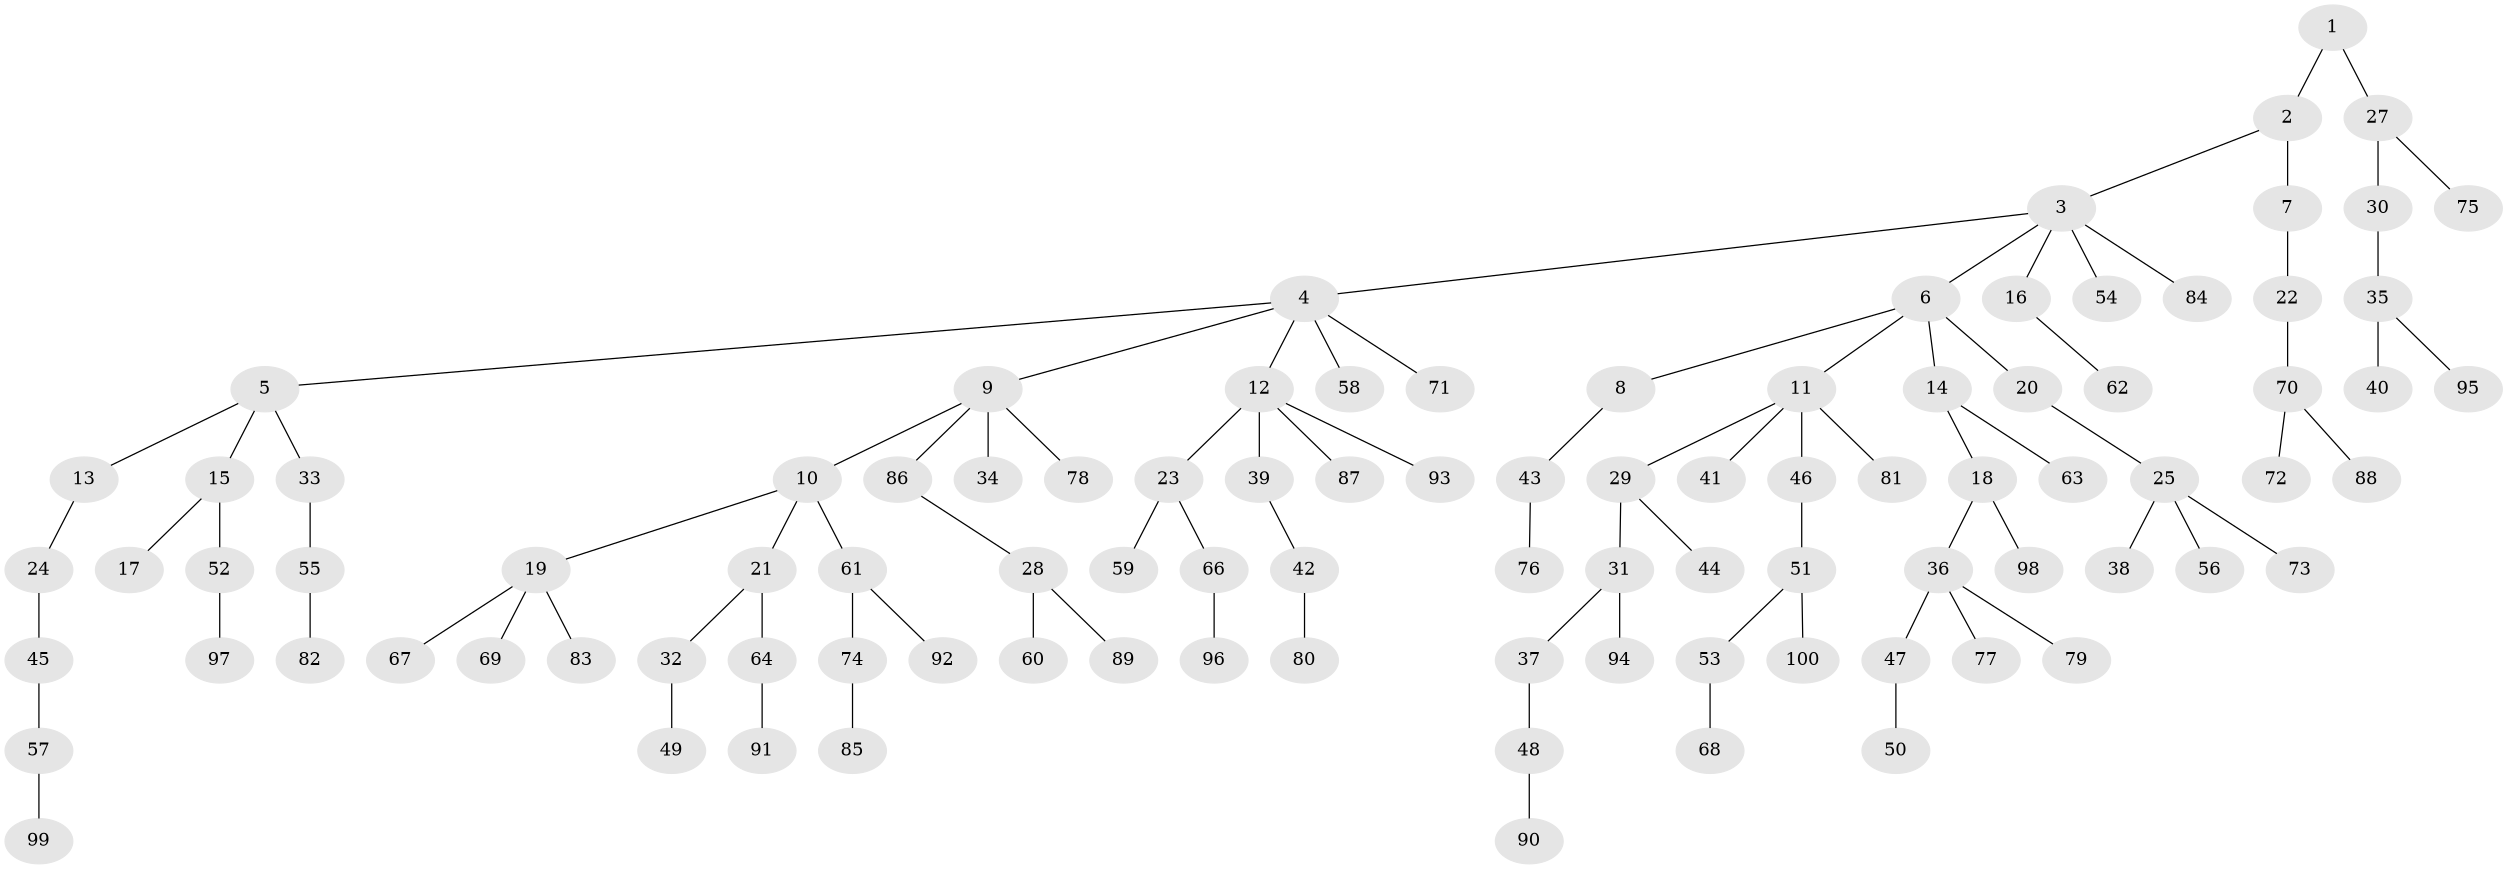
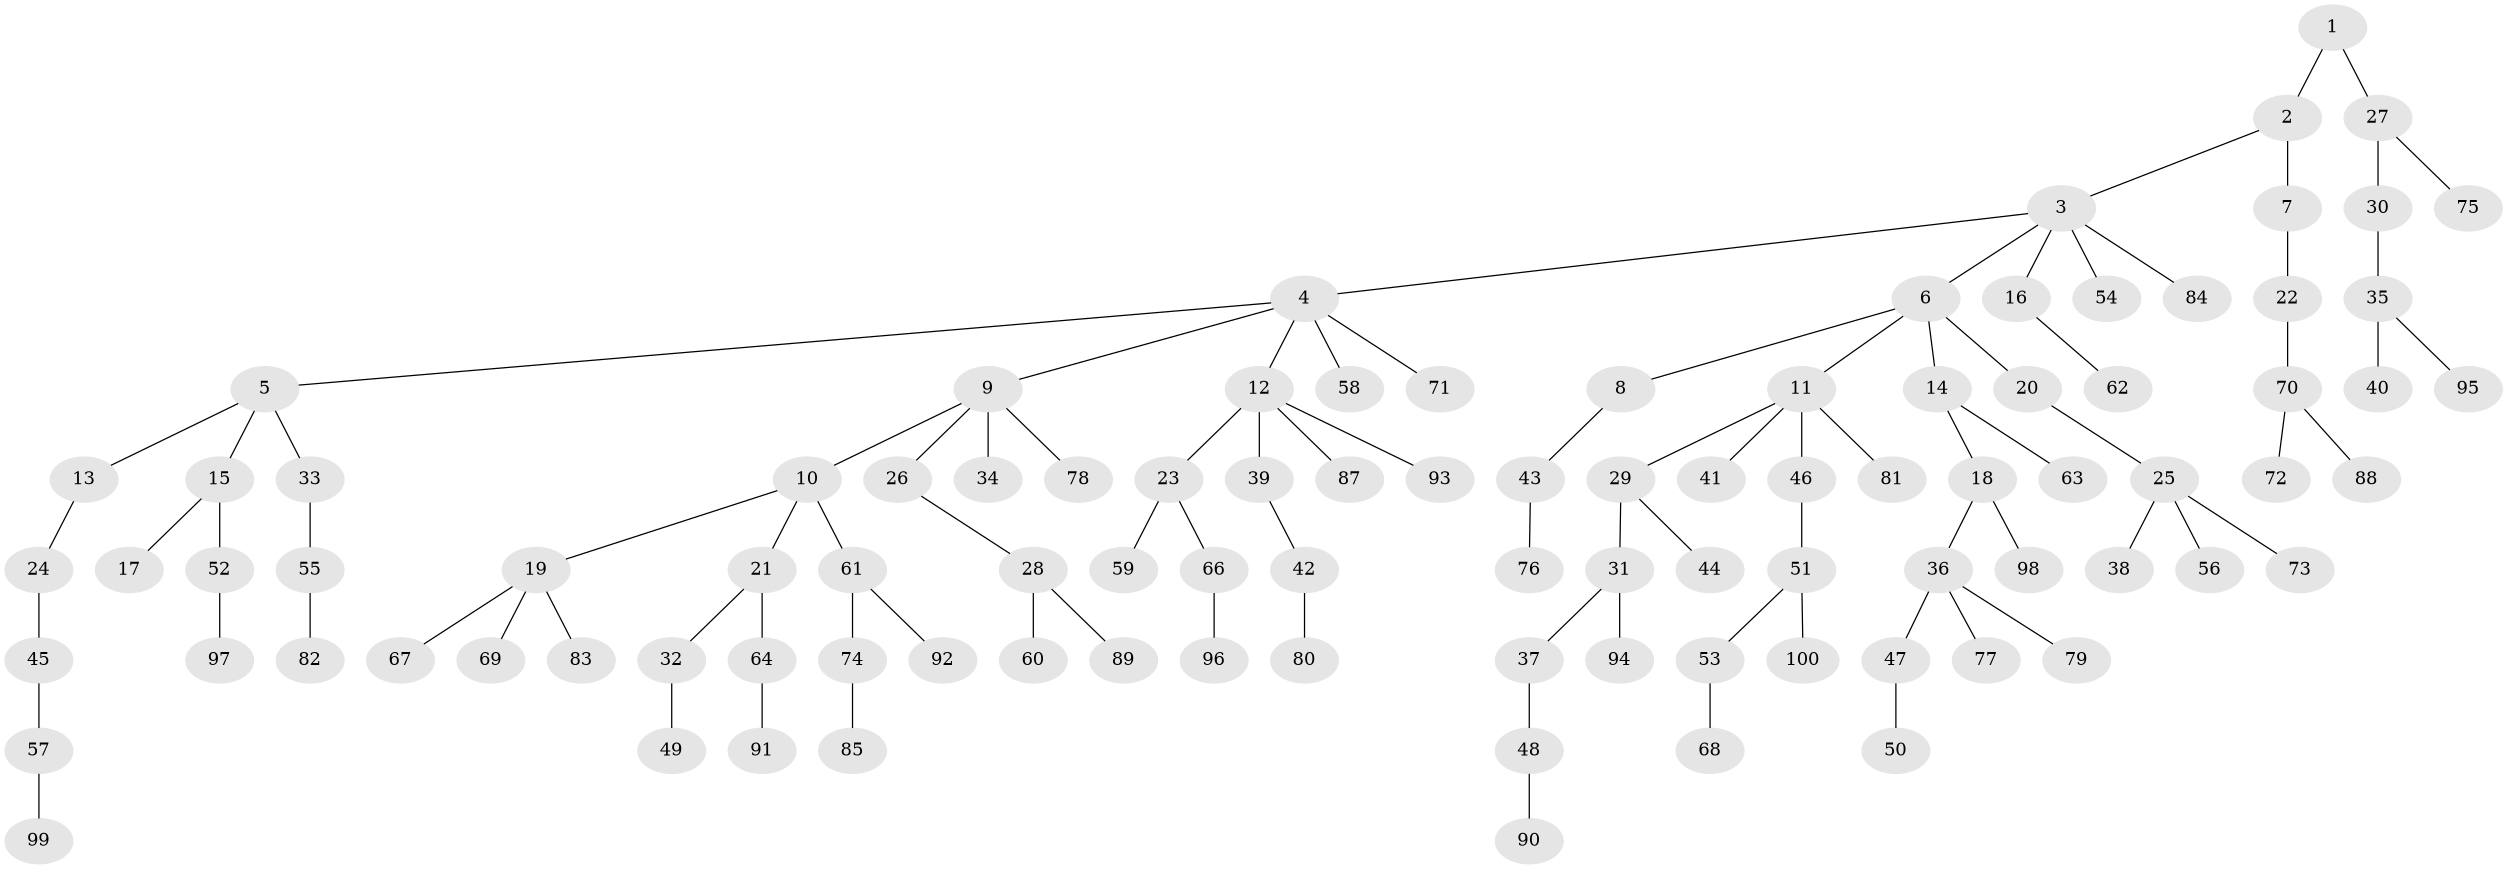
node "86": label "86" -> "26"
